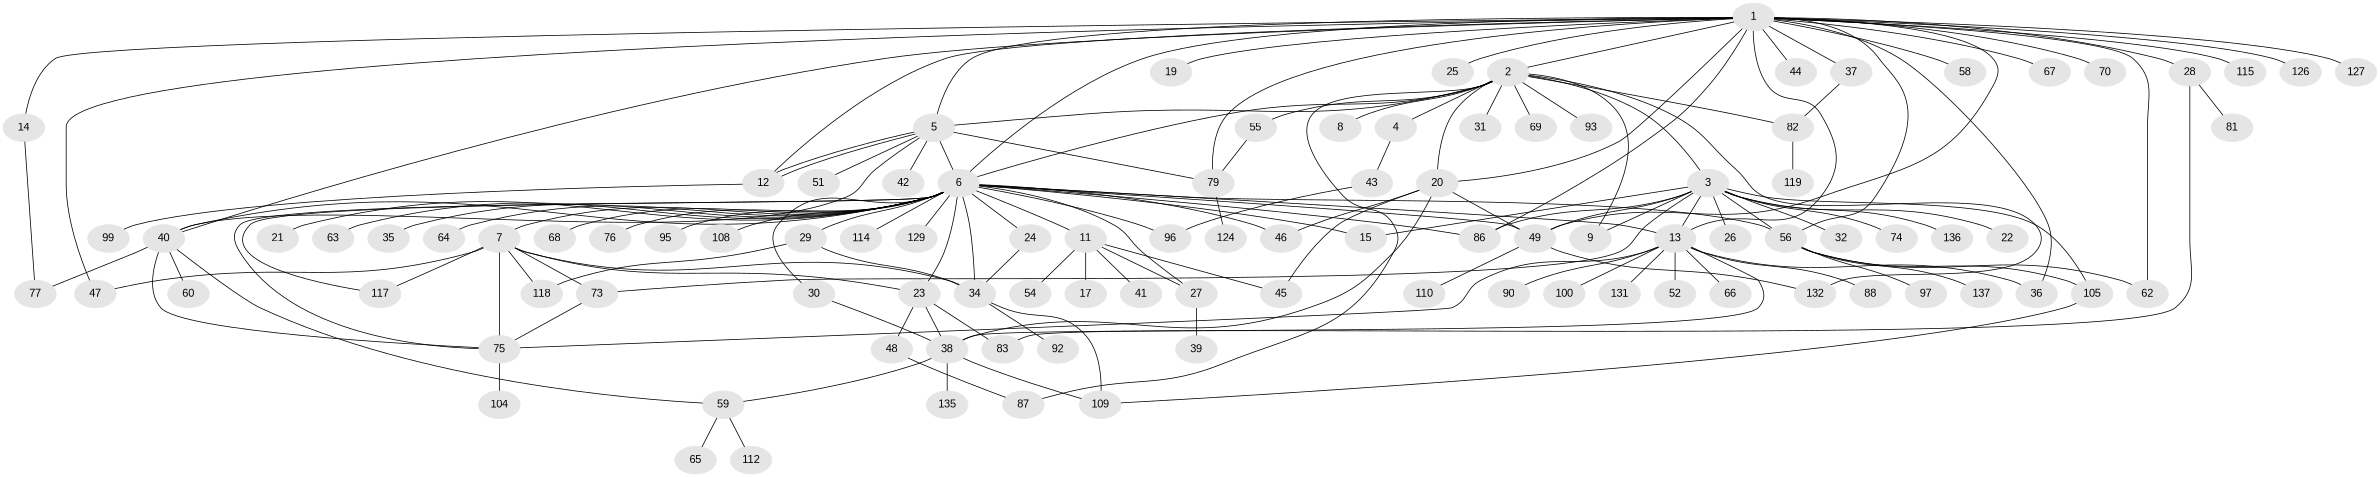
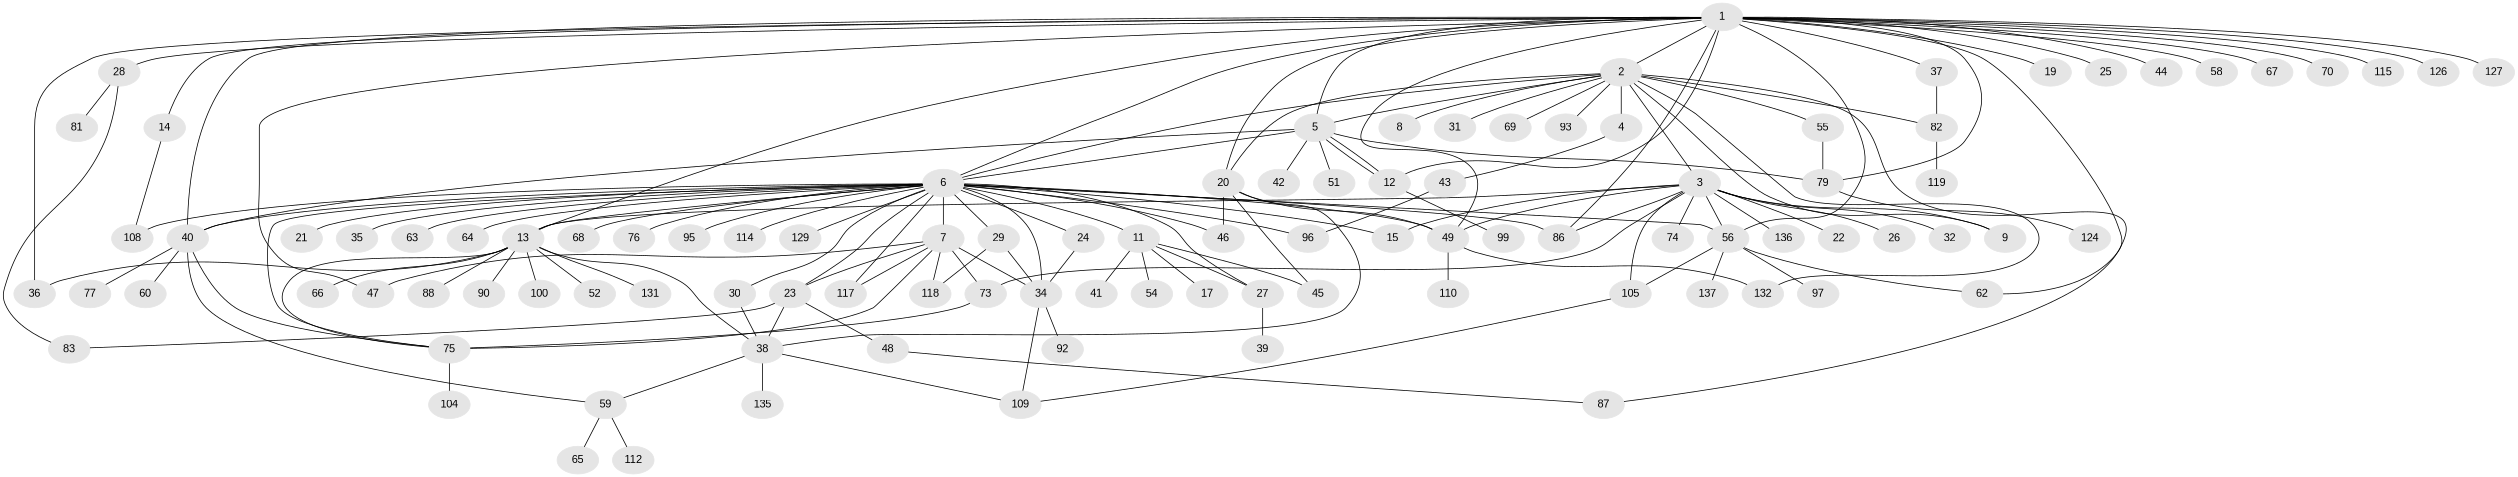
edge "14" -- "77": now "14" -- "108"
